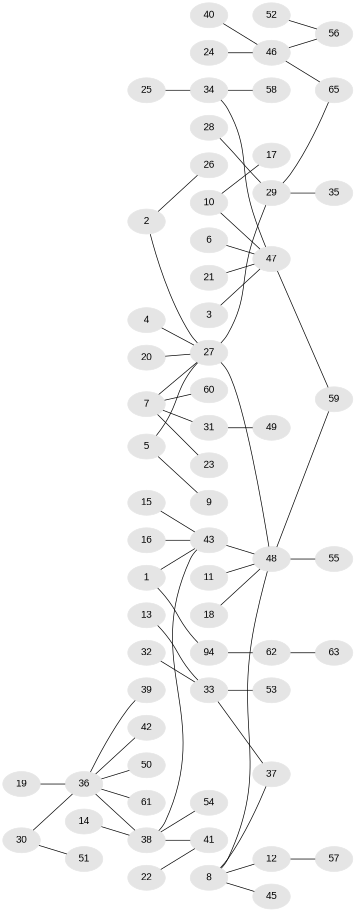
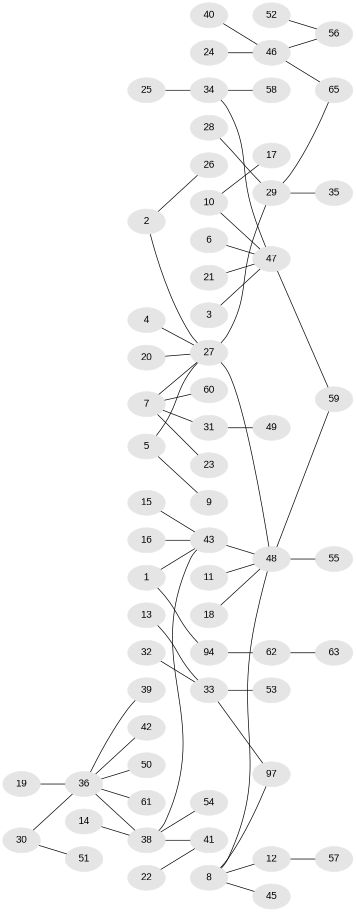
node "37": label "37" -> "97"
